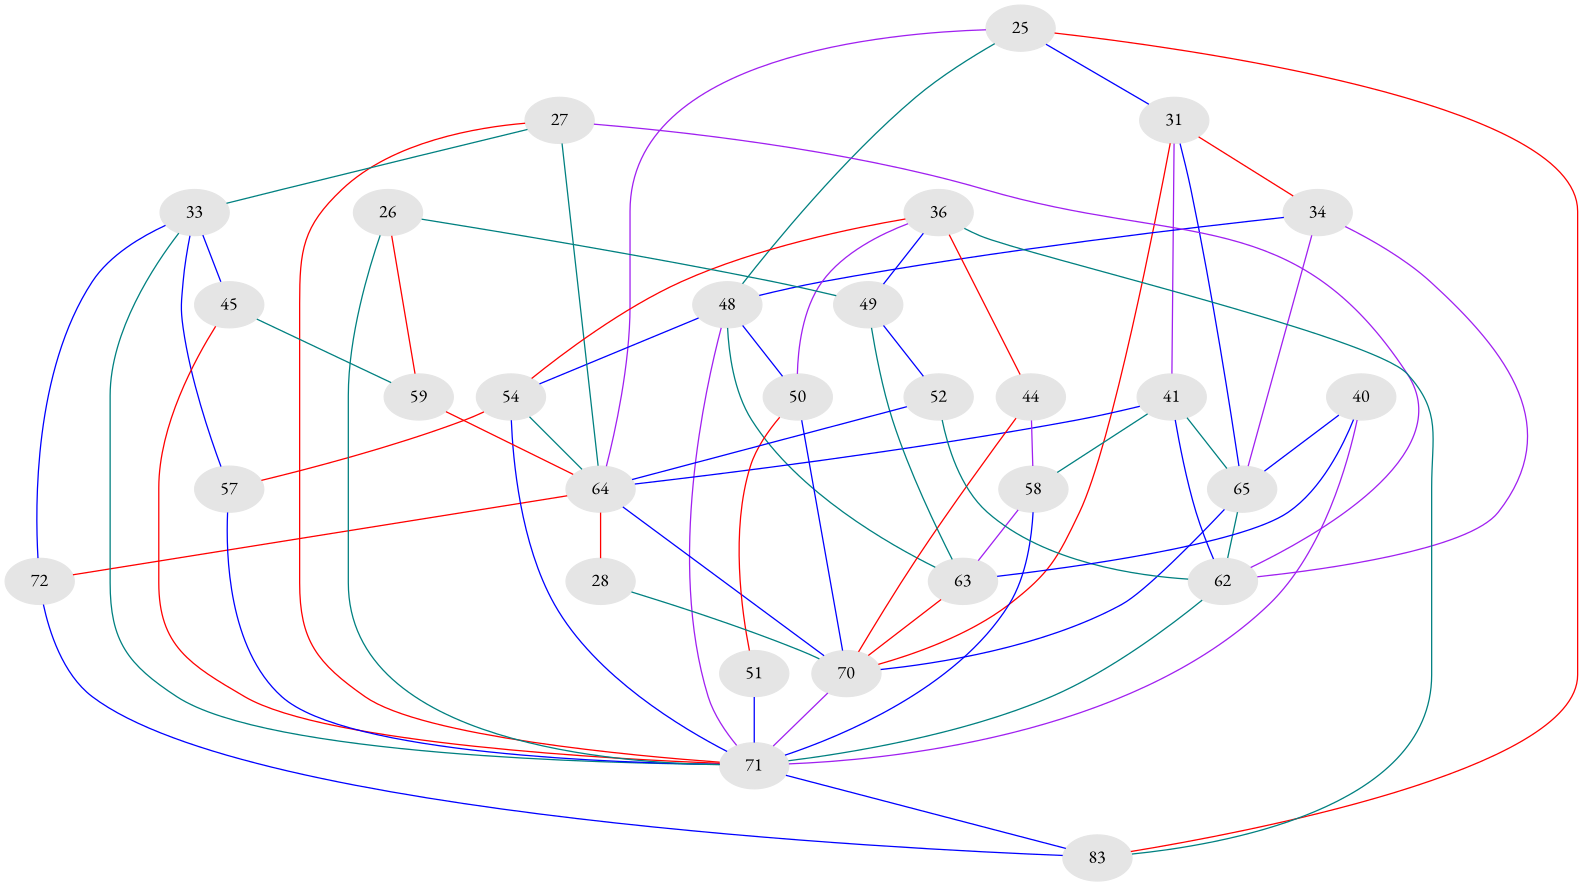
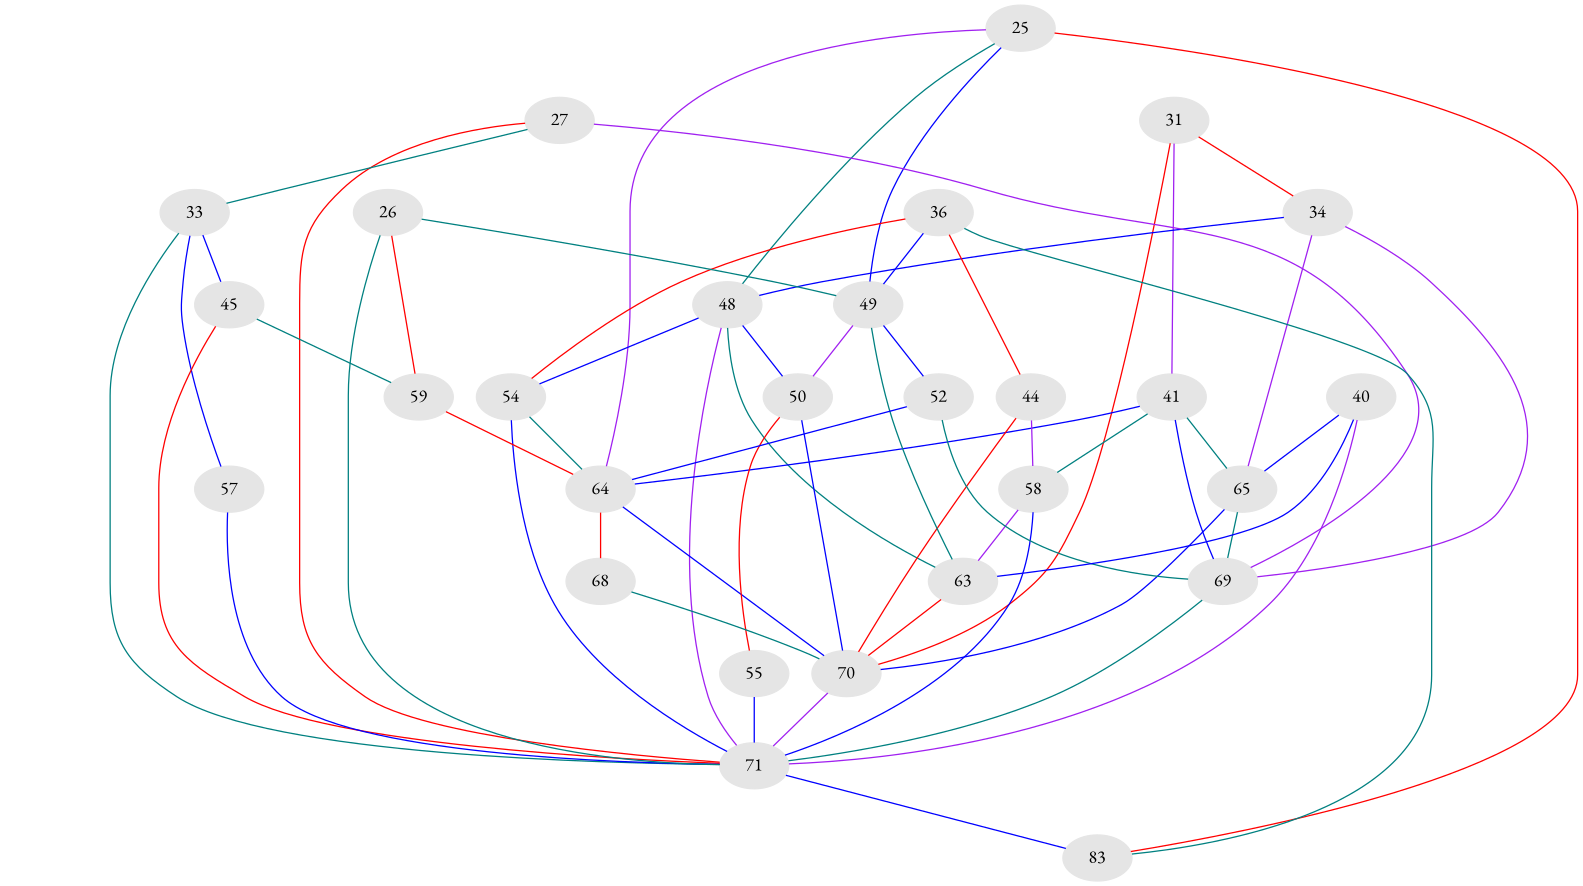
edge "25" -- "31": now "25" -- "49"
edge "36" -- "50": now "49" -- "50"
edge "27" -- "64": removed
edge "31" -- "65": removed
edge "54" -- "57": removed
node "72": removed
node "28": label "28" -> "68"
node "62": label "62" -> "69"
node "51": label "51" -> "55"
